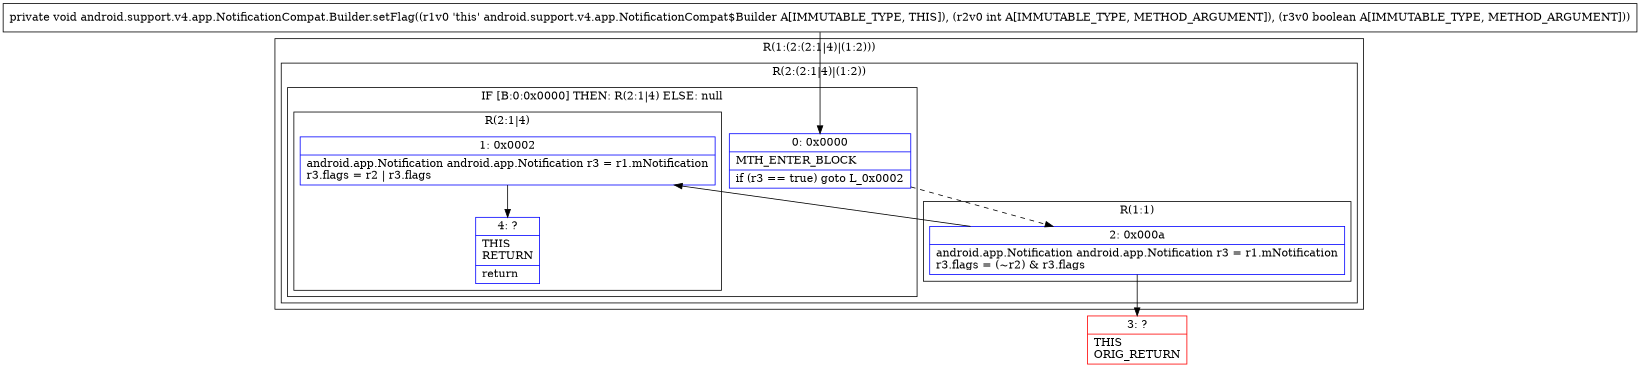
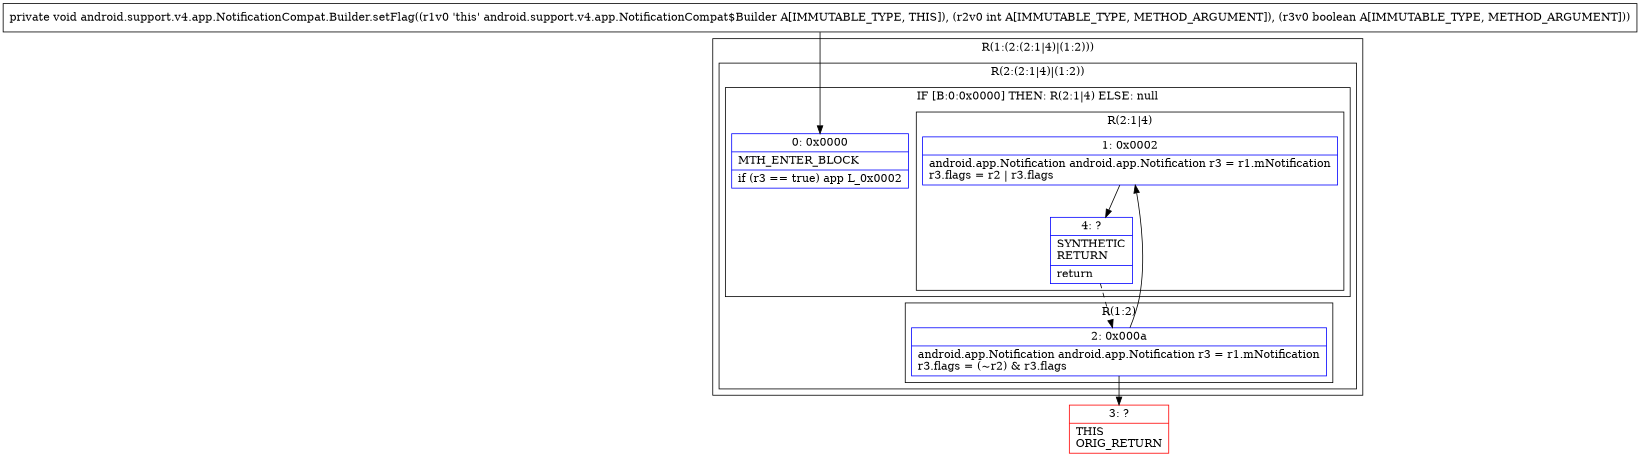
node "0: 0x0000": text "if (r3 == true) goto L_0x0002" -> "if (r3 == true) app L_0x0002"
edge "0: 0x0000" -> "2: 0x000a": now "4: ?" -> "2: 0x000a"
cluster "R(1:1)": label "R(1:1)" -> "R(1:2)"
node "4: ?": text "THIS" -> "SYNTHETIC"
